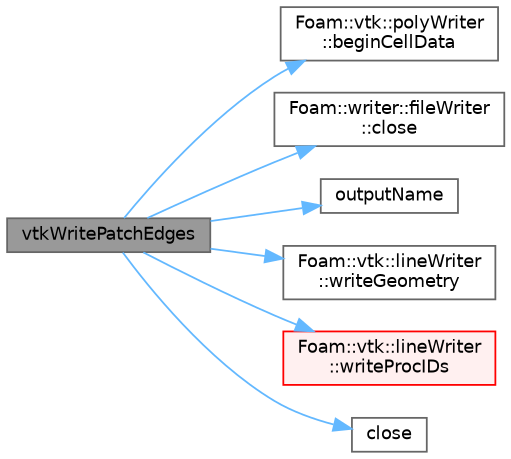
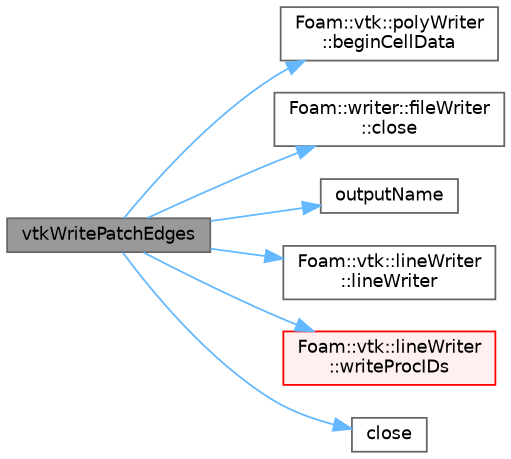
node "Foam::vtk::lineWriter ::writeGeometry": label "Foam::vtk::lineWriter ::writeGeometry" -> "Foam::vtk::lineWriter ::lineWriter"
